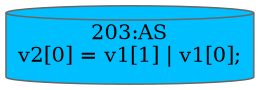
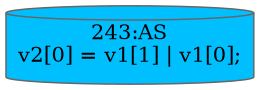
node "203:AS v2[0] = v1[1] | v1[0];": label "203:AS v2[0] = v1[1] | v1[0];" -> "243:AS v2[0] = v1[1] | v1[0];"
